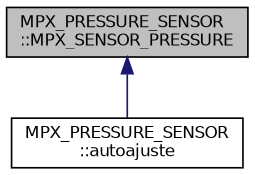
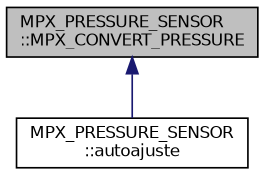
node "MPX_PRESSURE_SENSOR ::MPX_SENSOR_PRESSURE": label "MPX_PRESSURE_SENSOR ::MPX_SENSOR_PRESSURE" -> "MPX_PRESSURE_SENSOR ::MPX_CONVERT_PRESSURE"
